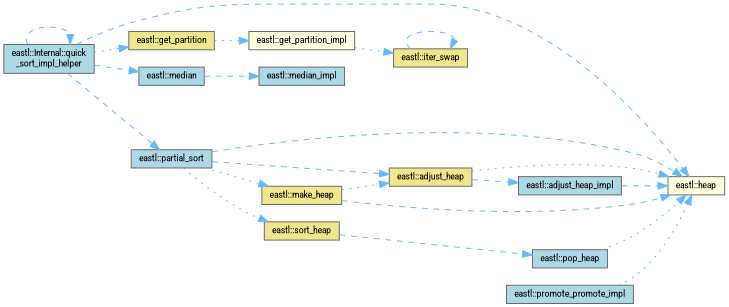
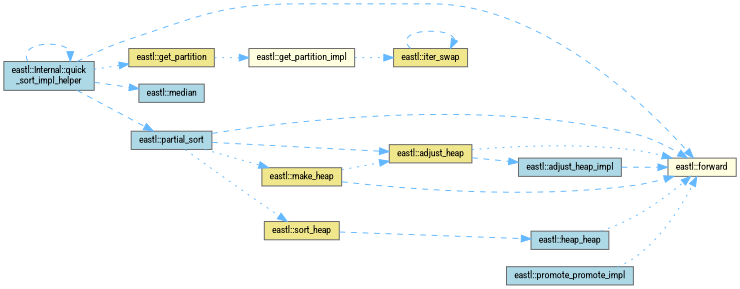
node "eastl::median_impl": removed
node "eastl::heap": label "eastl::heap" -> "eastl::forward"
node "eastl::pop_heap": label "eastl::pop_heap" -> "eastl::heap_heap"
